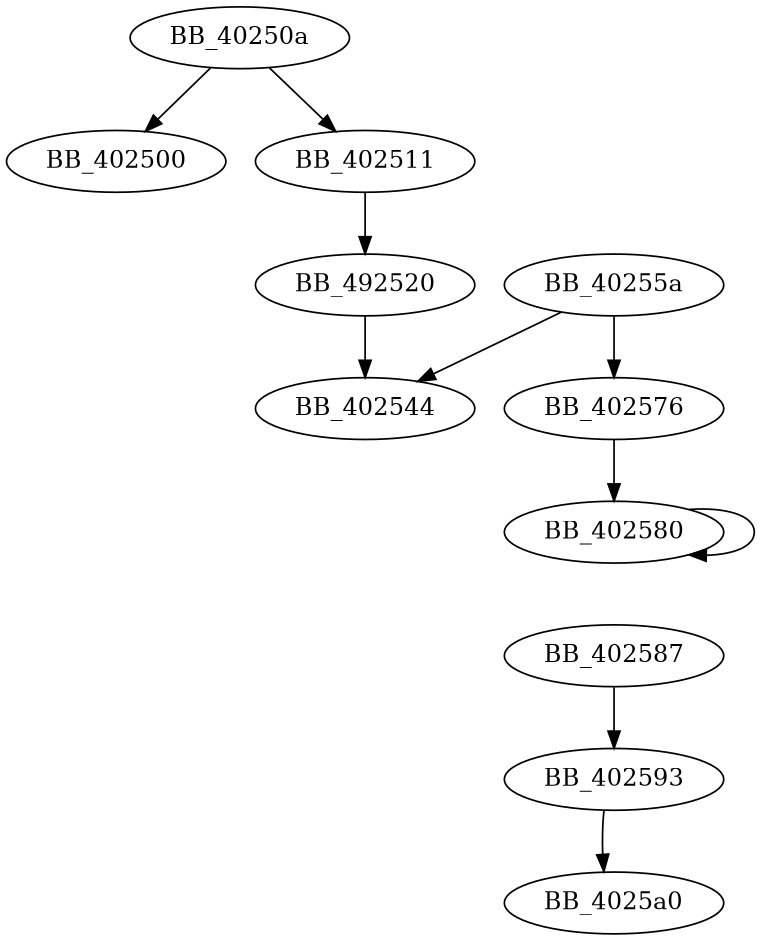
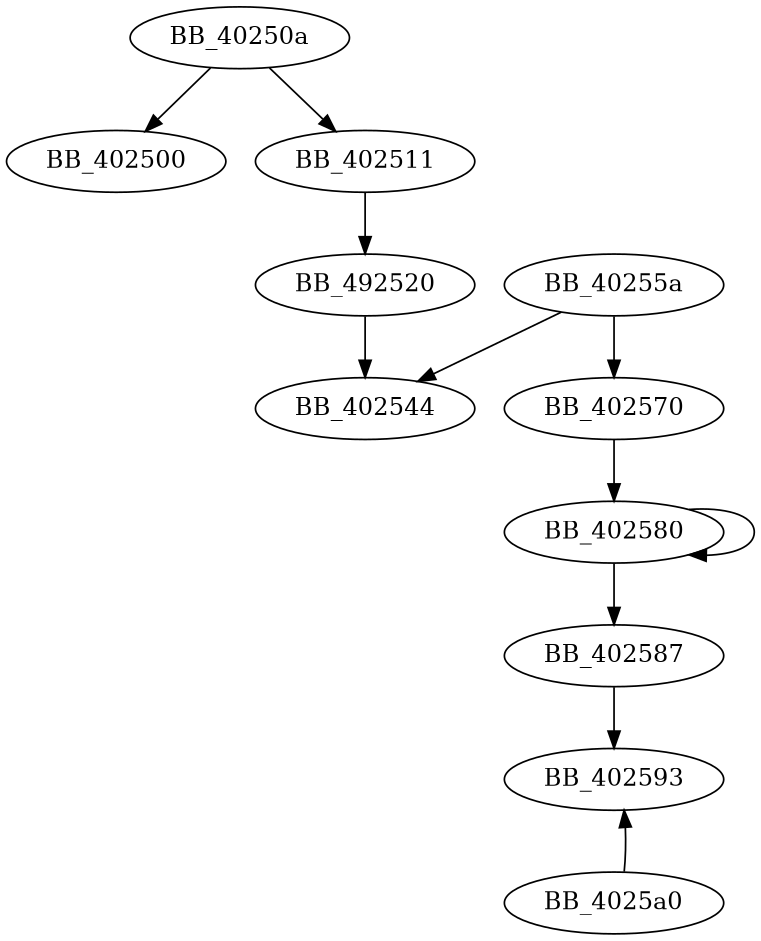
node "BB_402576": label "BB_402576" -> "BB_402570"
edge "BB_402580" -> "BB_402587": added
edge "BB_402593" -> "BB_4025a0": reversed
